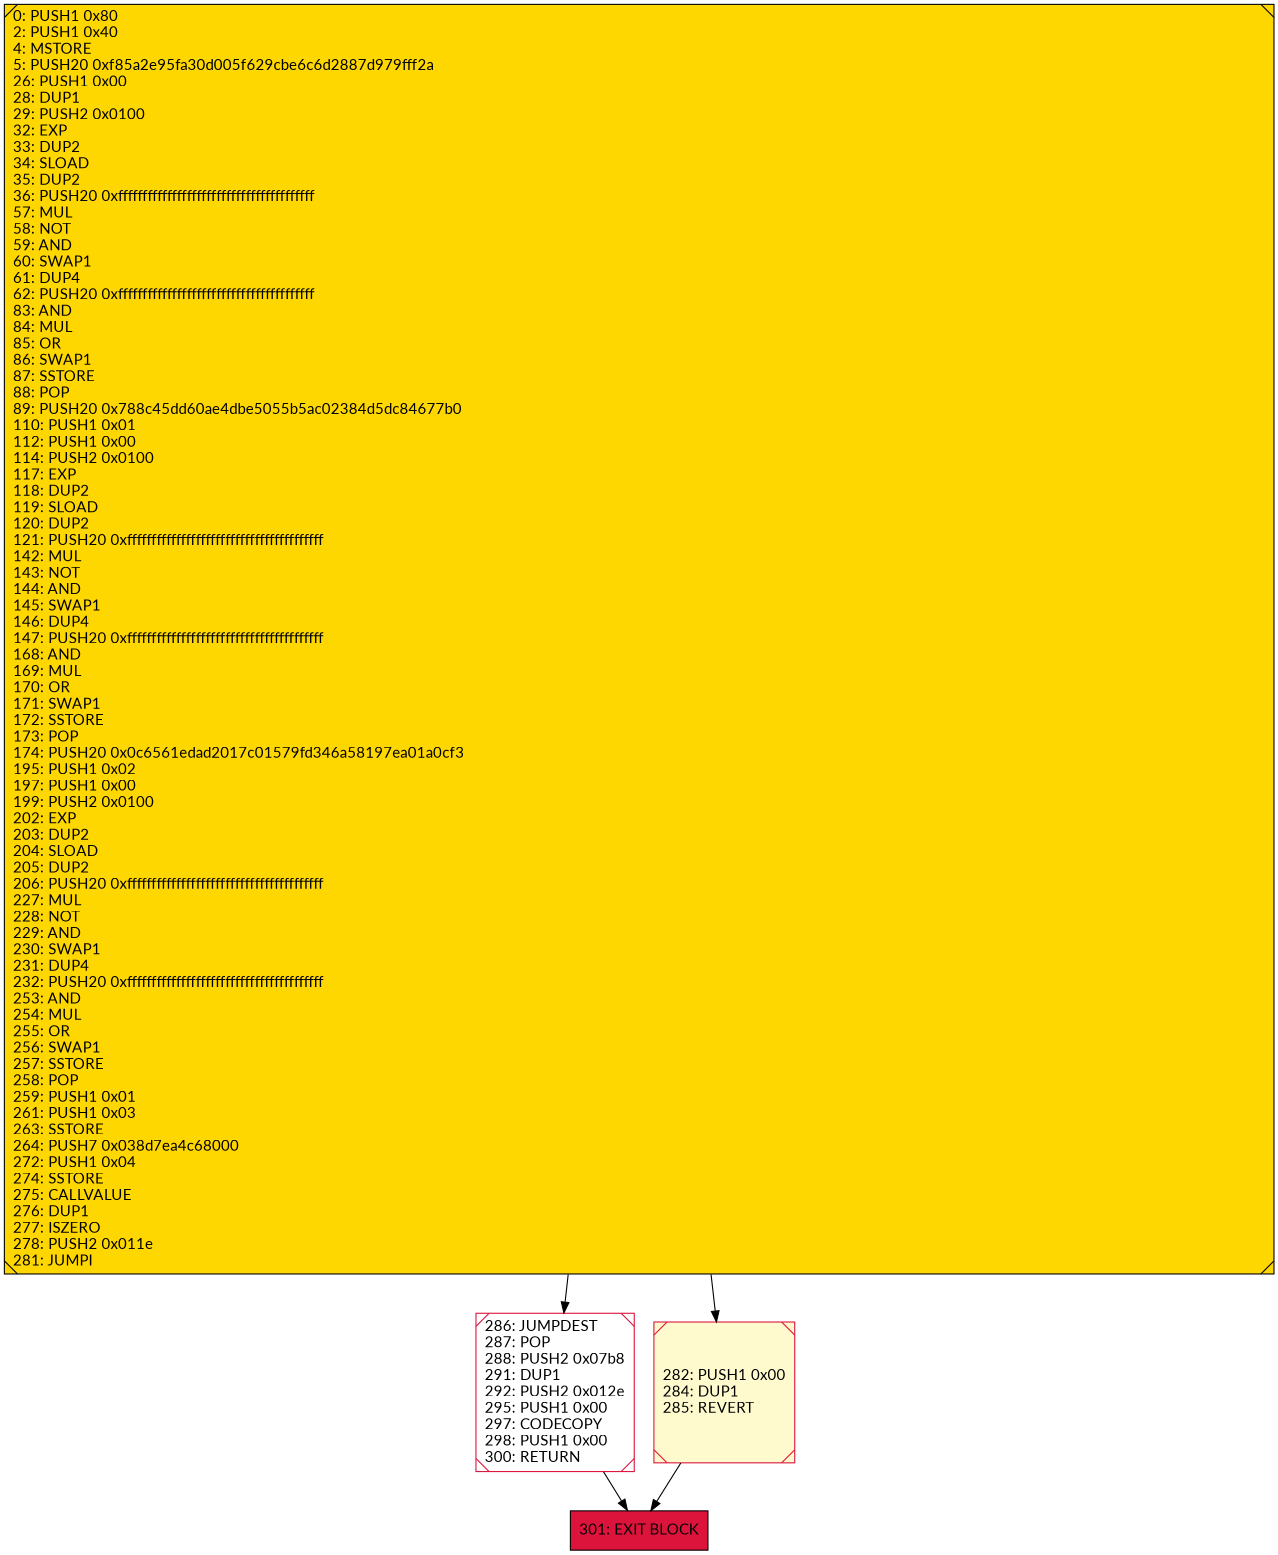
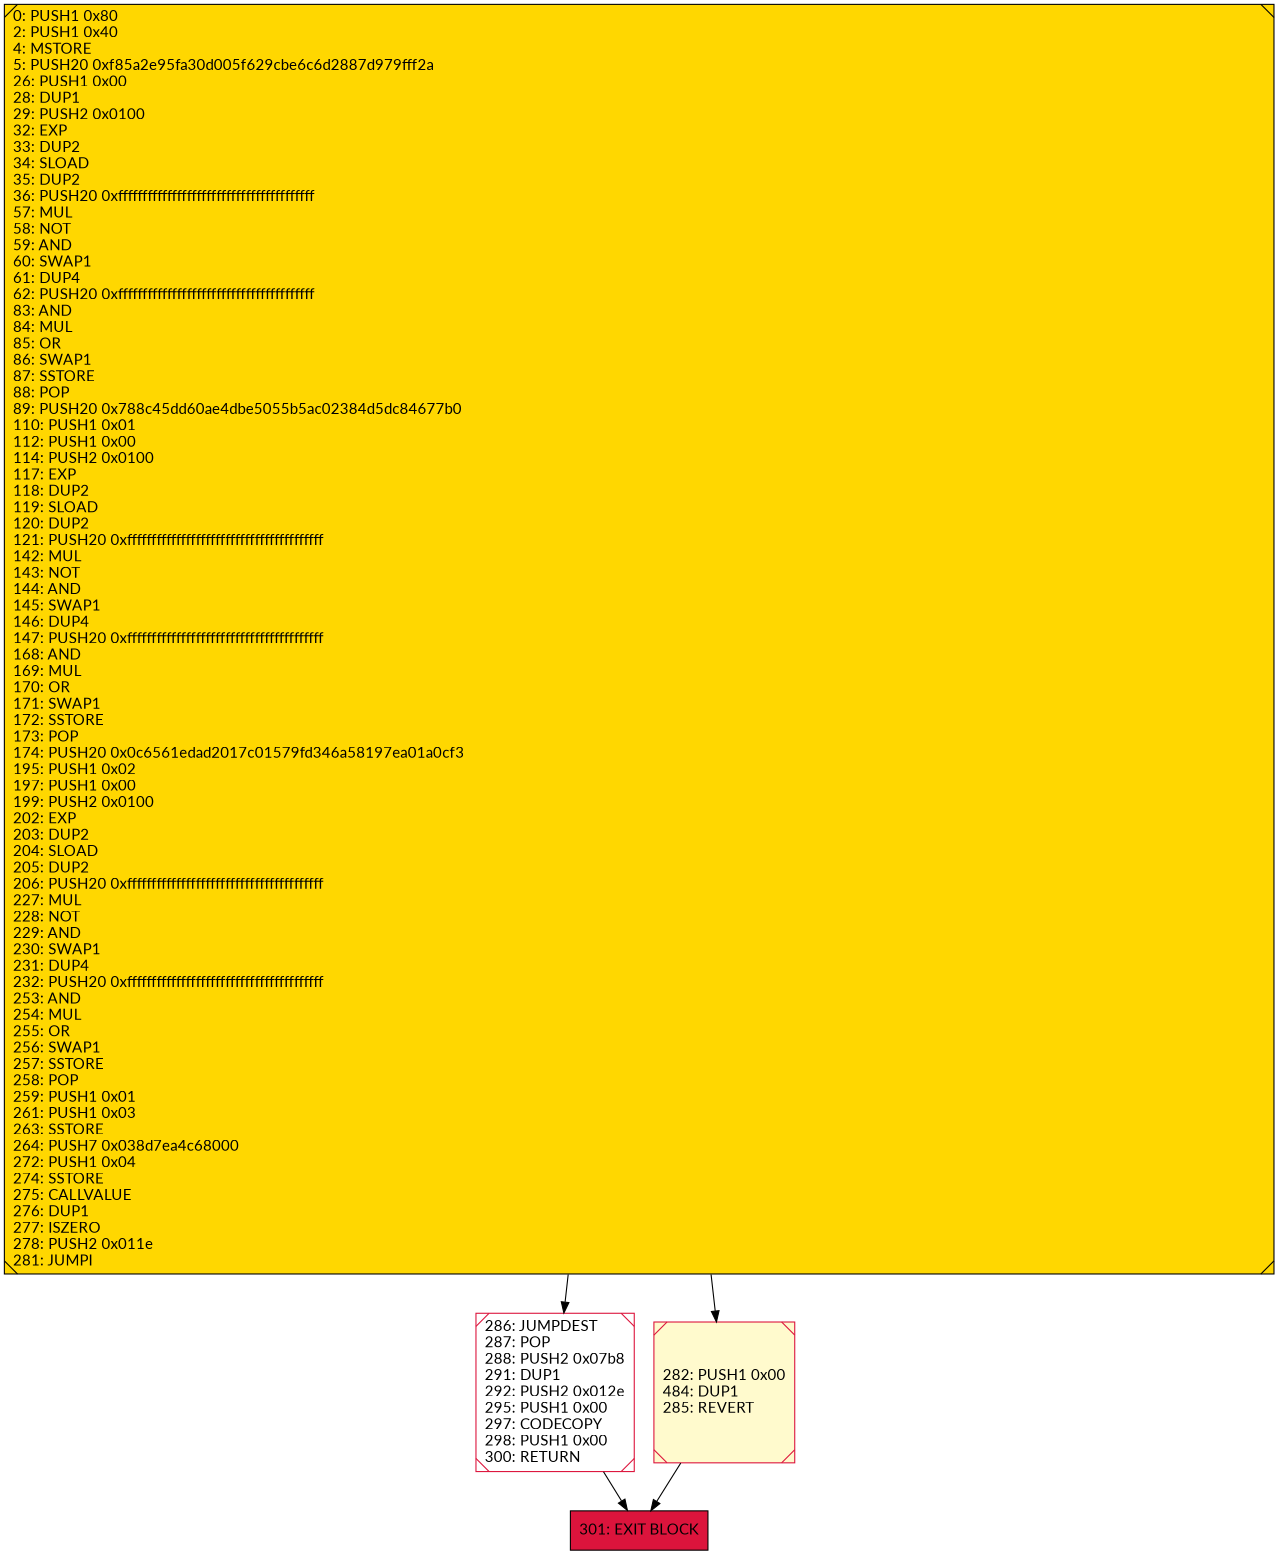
node "282: PUSH1 0x00 284: DUP1 285: REVERT": label "282: PUSH1 0x00 284: DUP1 285: REVERT" -> "282: PUSH1 0x00 484: DUP1 285: REVERT"
